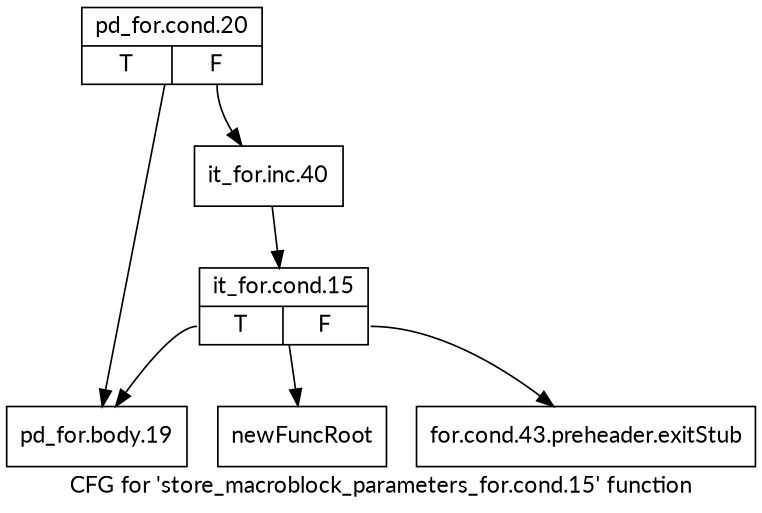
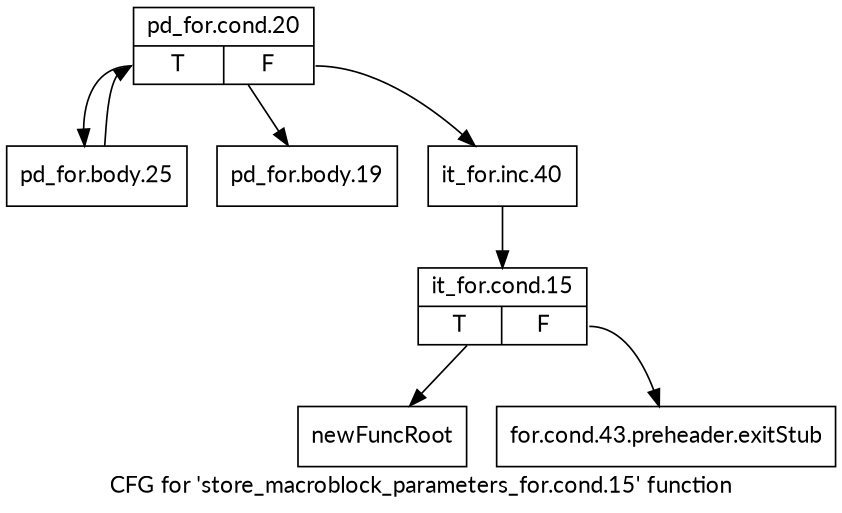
node "pd_for.body.25": added
edge "it_for.cond.15" -> "pd_for.body.19": removed
